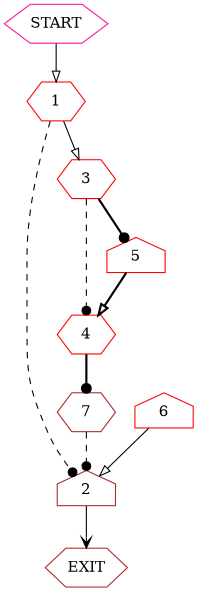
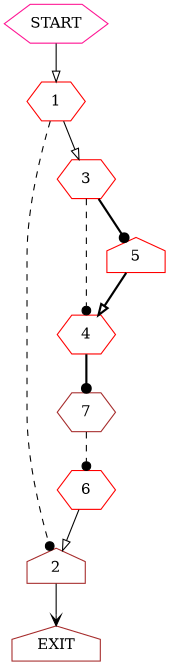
node "6": shape house -> hexagon
edge "7" -> "2": now "7" -> "6"
node "EXIT": shape hexagon -> house
